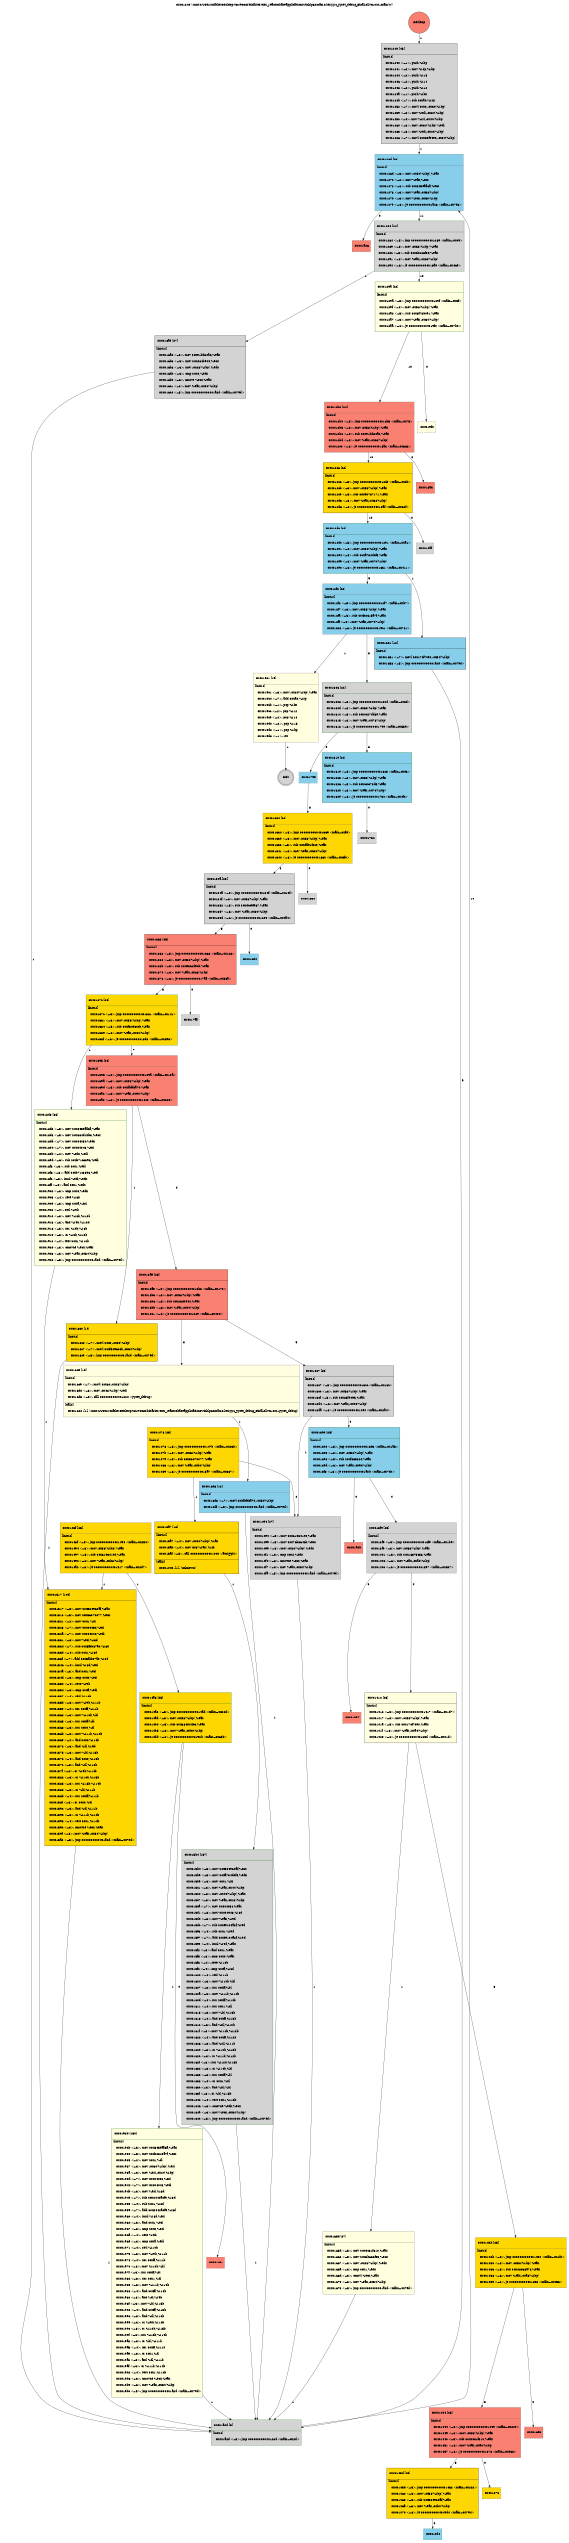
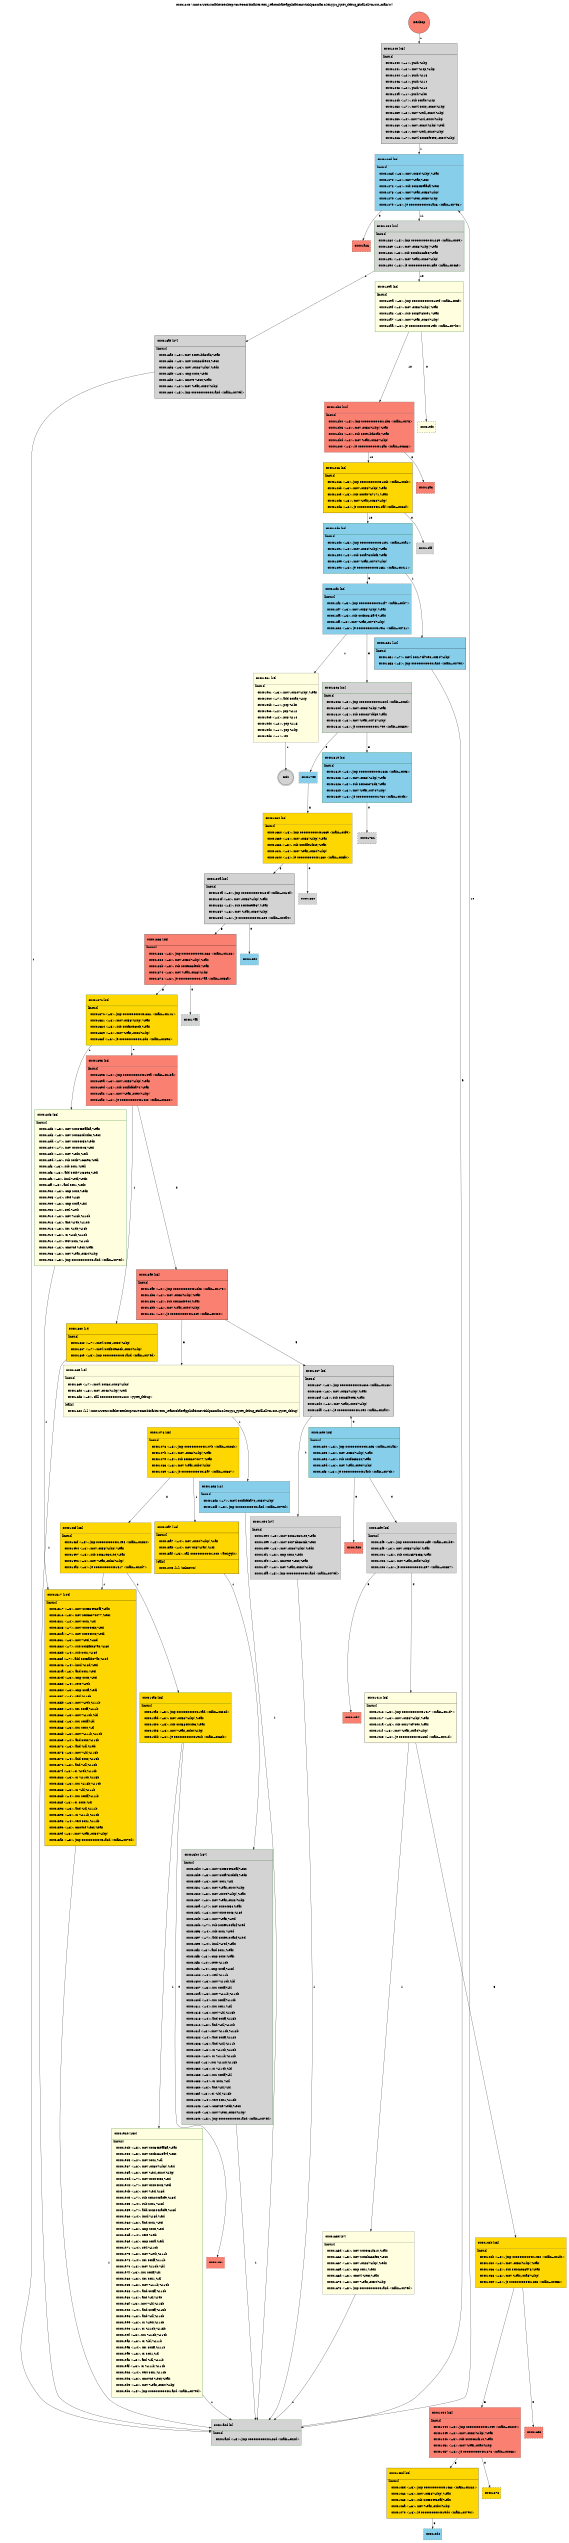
edge "0x4013c7 [25]" -> "0x4013e0 [25]": reversed
edge "0x401476 [25]" -> "0x4014e4 [27]": now "0x401476 [25]" -> "0x40148f [25]"
